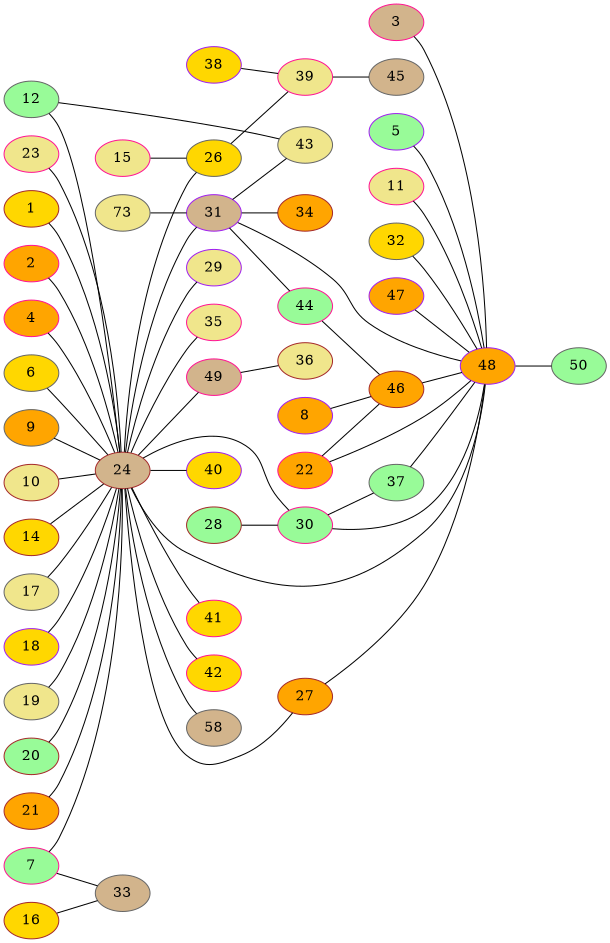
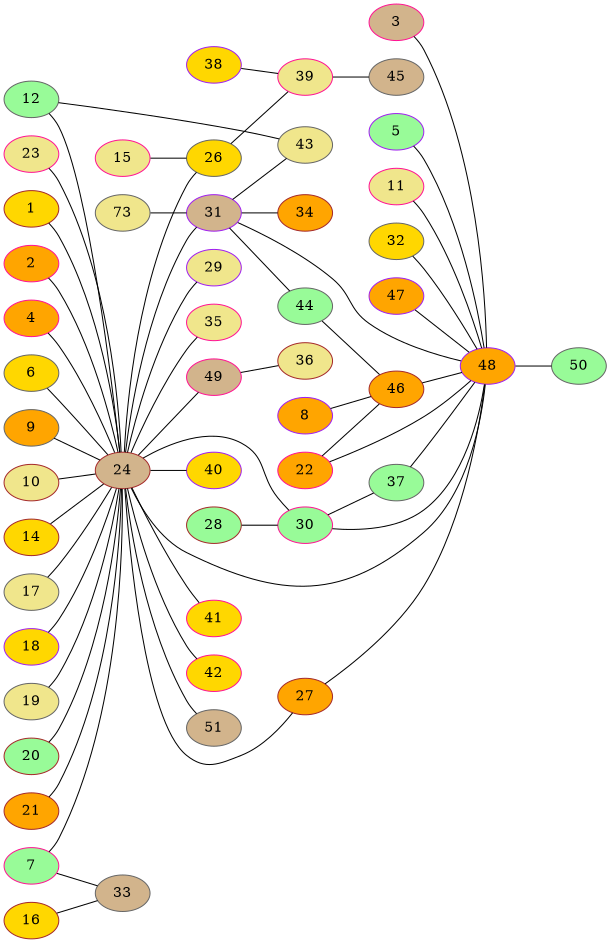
node "44": color deeppink -> gray40
node "58": label "58" -> "51"
